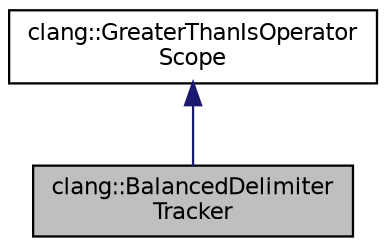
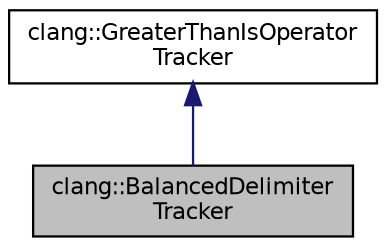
node "clang::GreaterThanIsOperator Scope": label "clang::GreaterThanIsOperator Scope" -> "clang::GreaterThanIsOperator Tracker"
